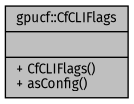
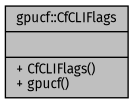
node "gpucf::CfCLIFlags": text "+ asConfig()" -> "+ gpucf()"
